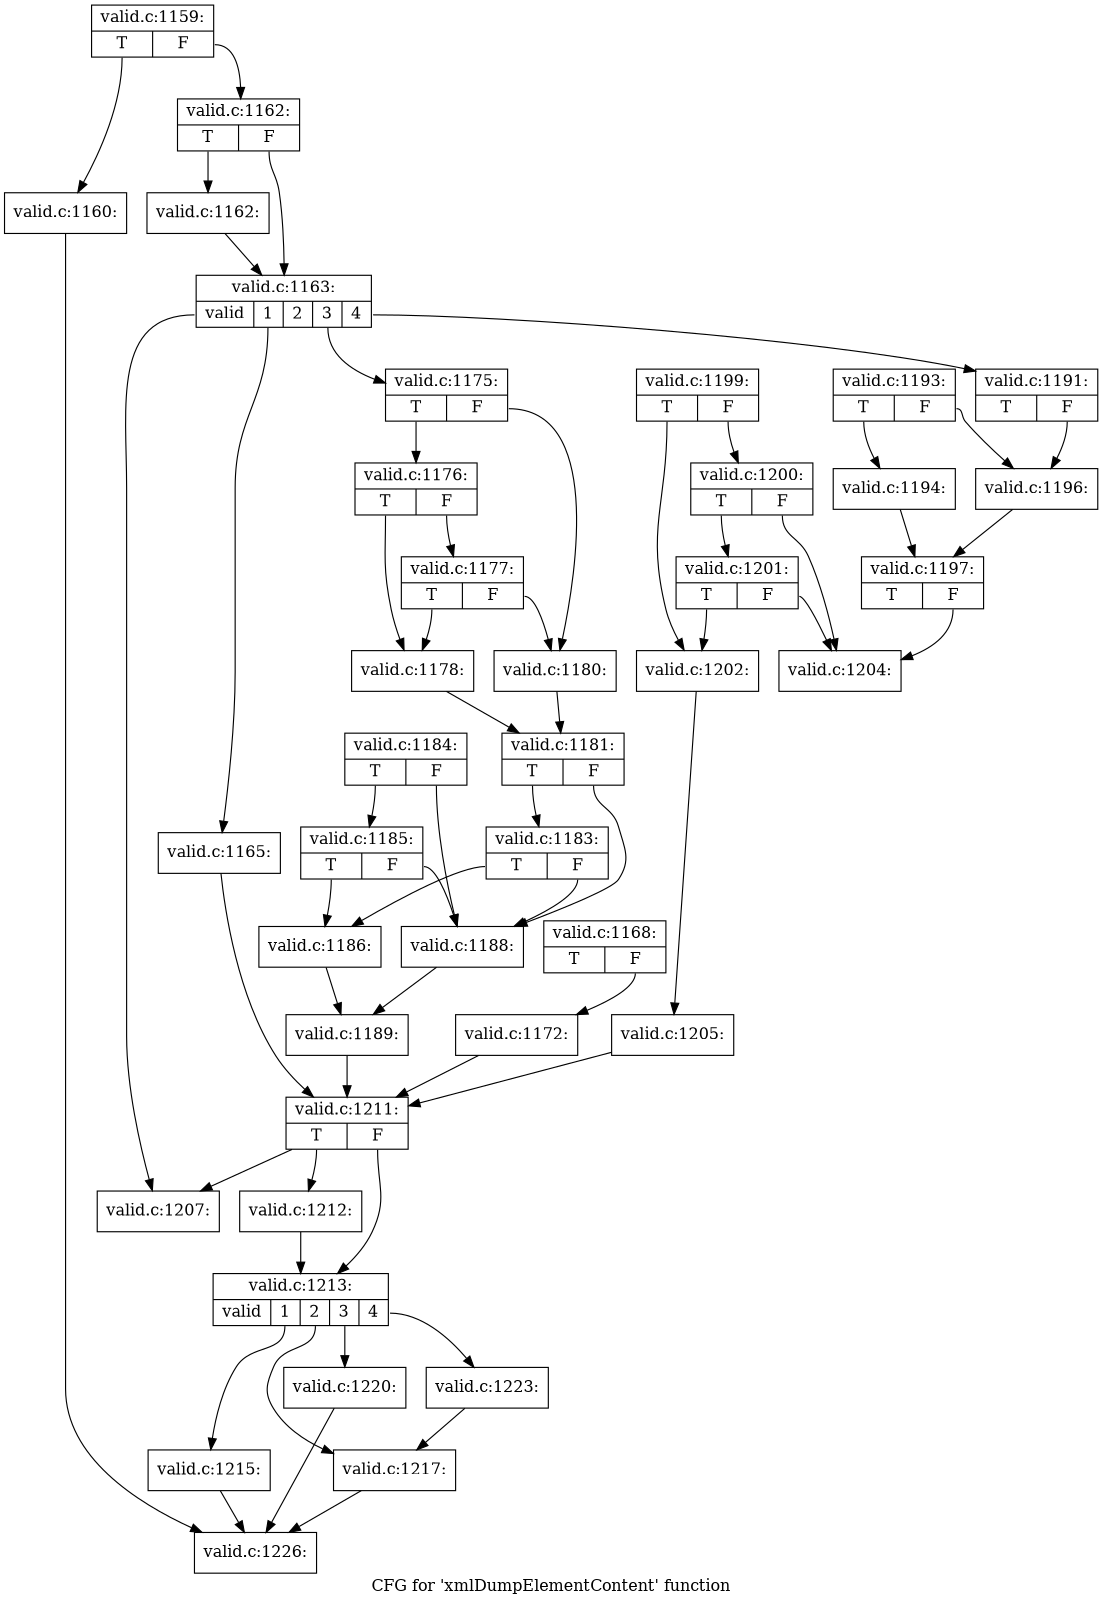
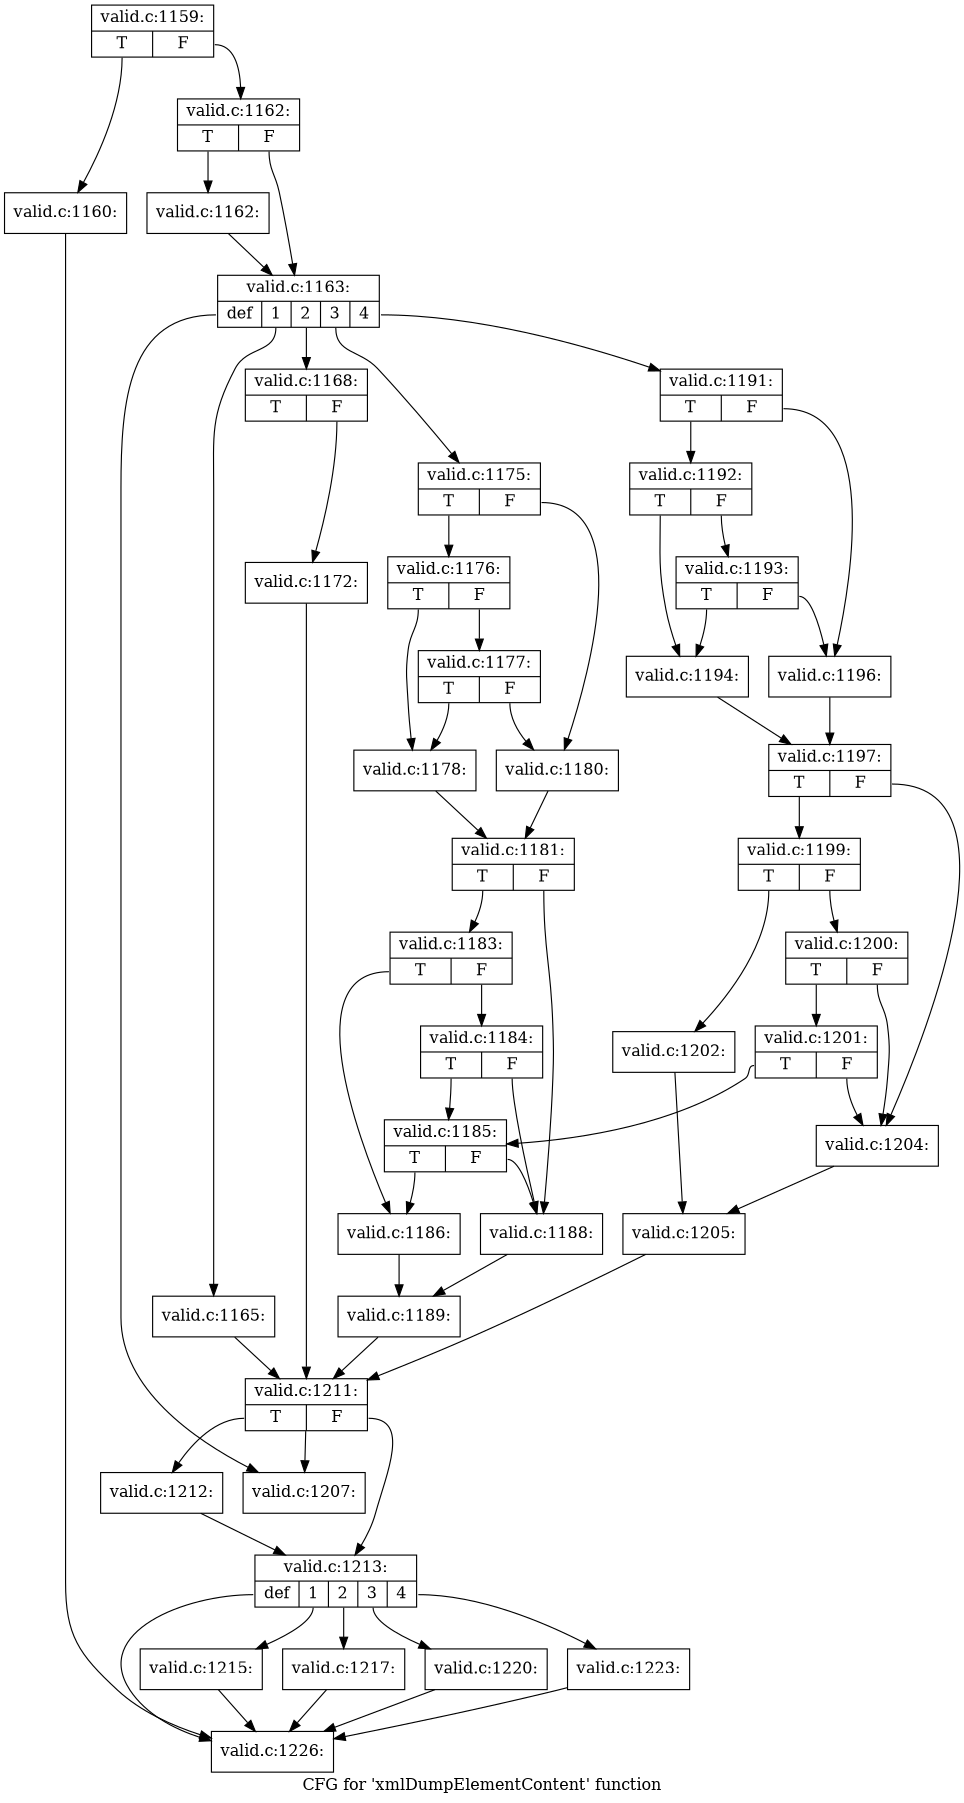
node "valid.c:1163:": text "valid" -> "def"
edge "valid.c:1163:" -> "valid.c:1168:": added
node "valid.c:1192:": added
edge "valid.c:1201:" -> "valid.c:1202:": now "valid.c:1201:" -> "valid.c:1185:"
edge "valid.c:1197:" -> "valid.c:1199:": added
edge "valid.c:1183:" -> "valid.c:1188:": now "valid.c:1183:" -> "valid.c:1184:"
edge "valid.c:1204:" -> "valid.c:1205:": added
node "valid.c:1213:": text "valid" -> "def"
edge "valid.c:1223:" -> "valid.c:1217:": now "valid.c:1223:" -> "valid.c:1226:"
edge "valid.c:1213:" -> "valid.c:1226:": added
